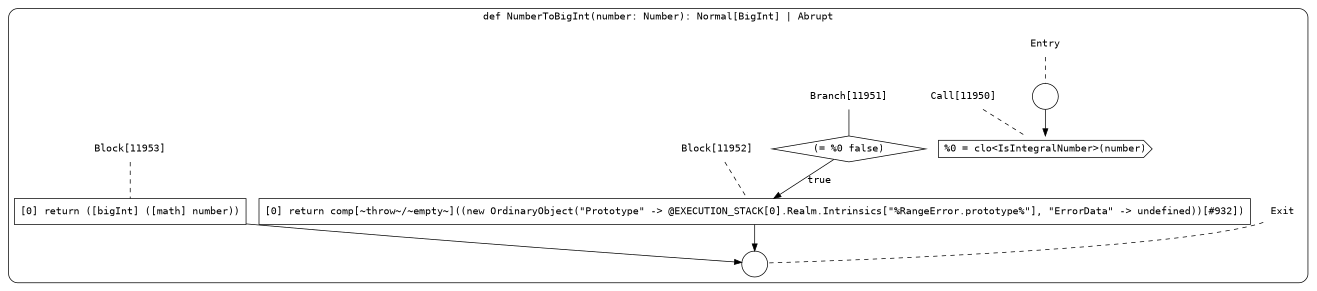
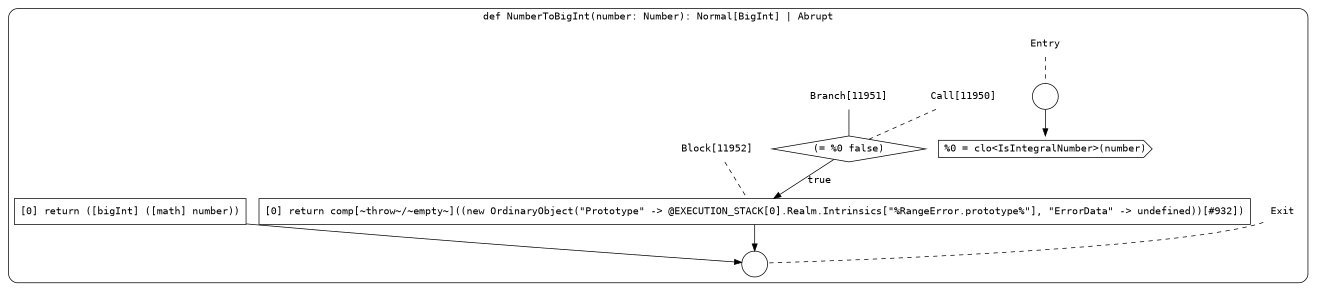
edge "Call[11950]" -- "%0 = clo<IsIntegralNumber>(number)": now "Call[11950]" -- "(= %0 false)"
node "Block[11953]": removed
